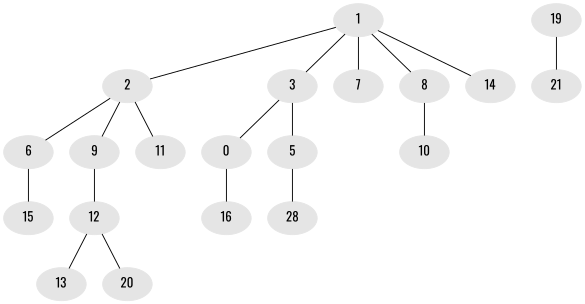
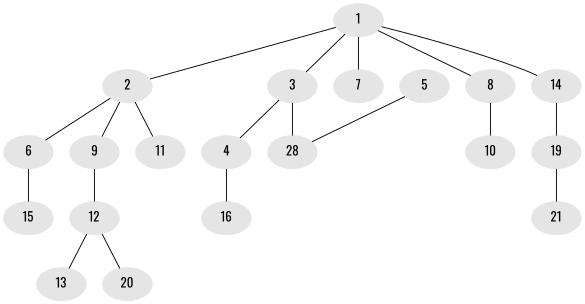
edge "3" -- "5": now "3" -- "28"
edge "14" -- "19": added
node "0": label "0" -> "4"
